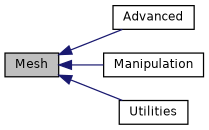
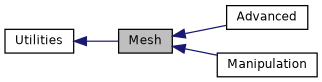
edge "Utilities" -> "Mesh": reversed
